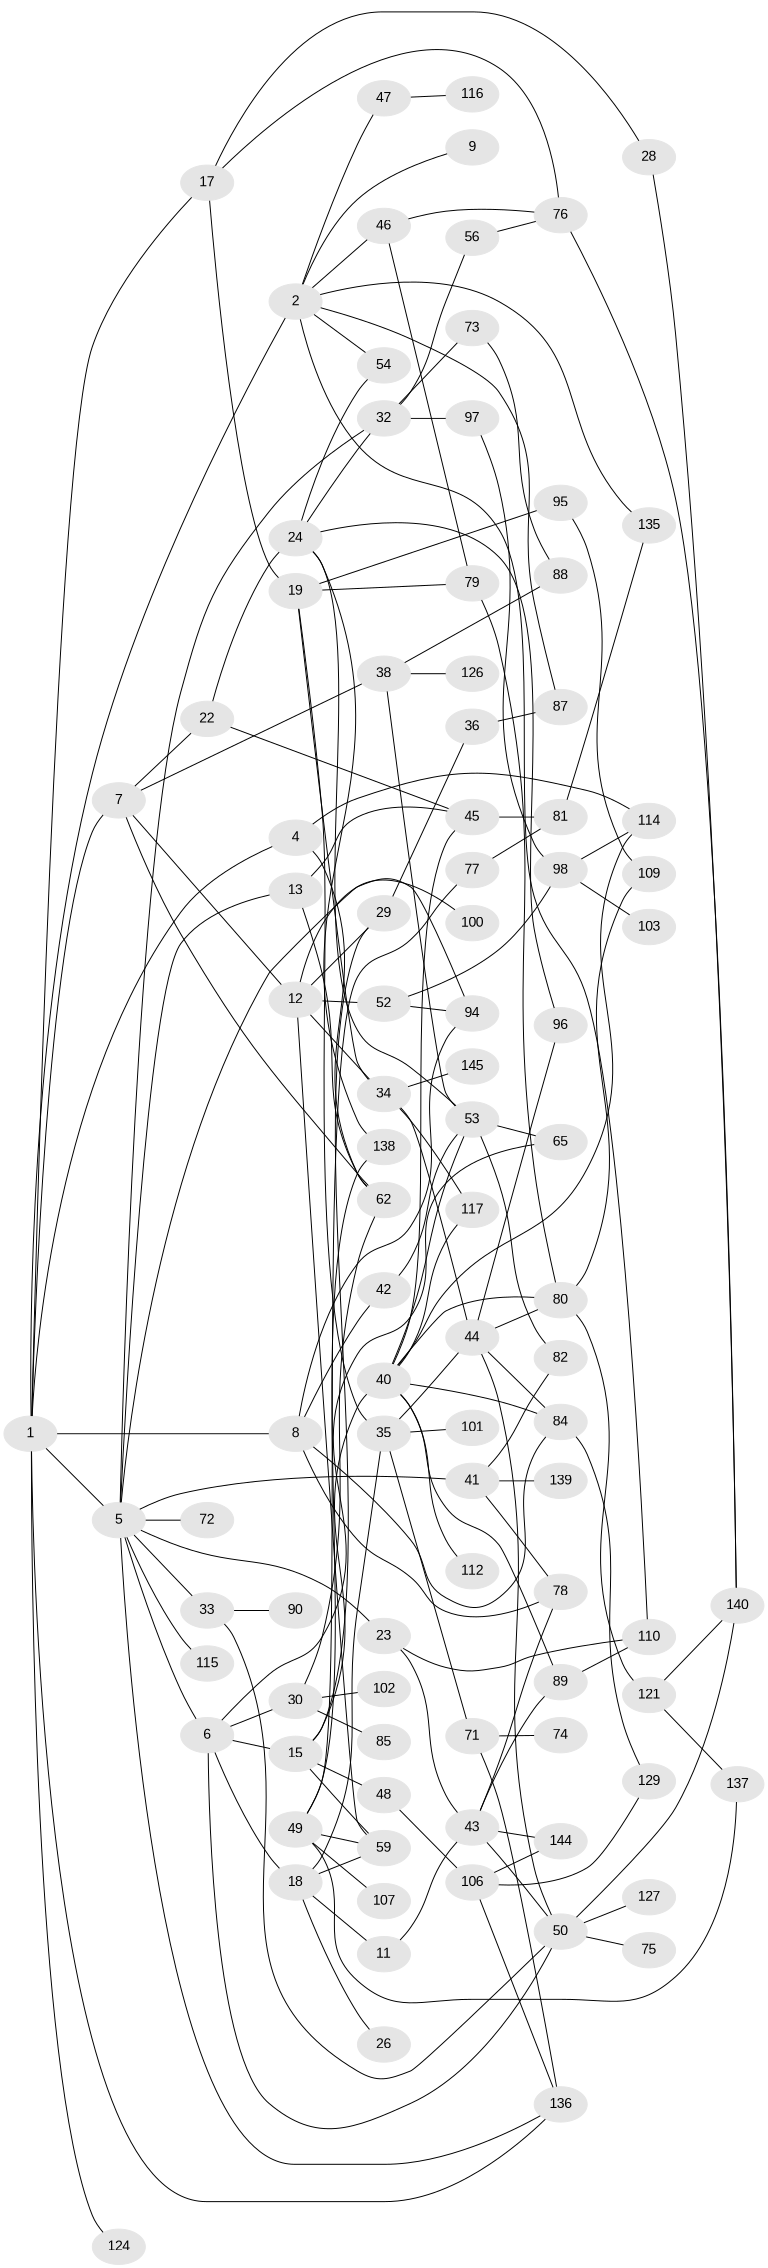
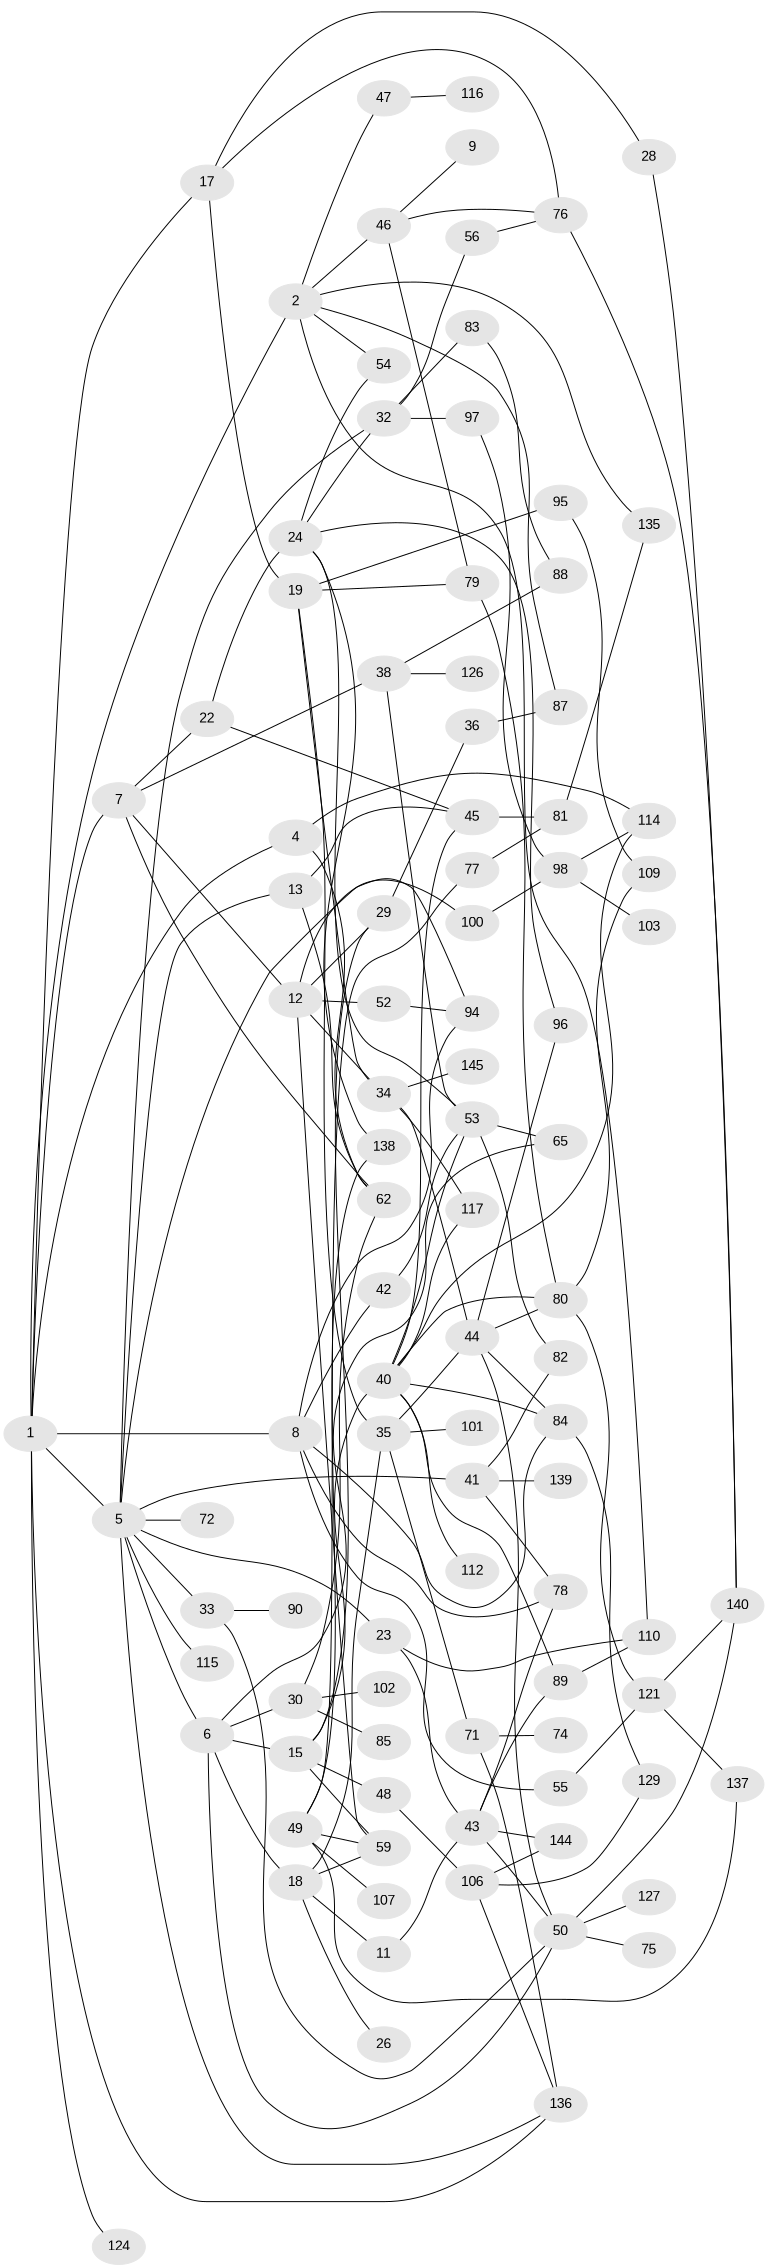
edge "9" -- "2": now "9" -- "46"
node "73": label "73" -> "83"
edge "98" -- "52": now "98" -- "100"
node "55": added
